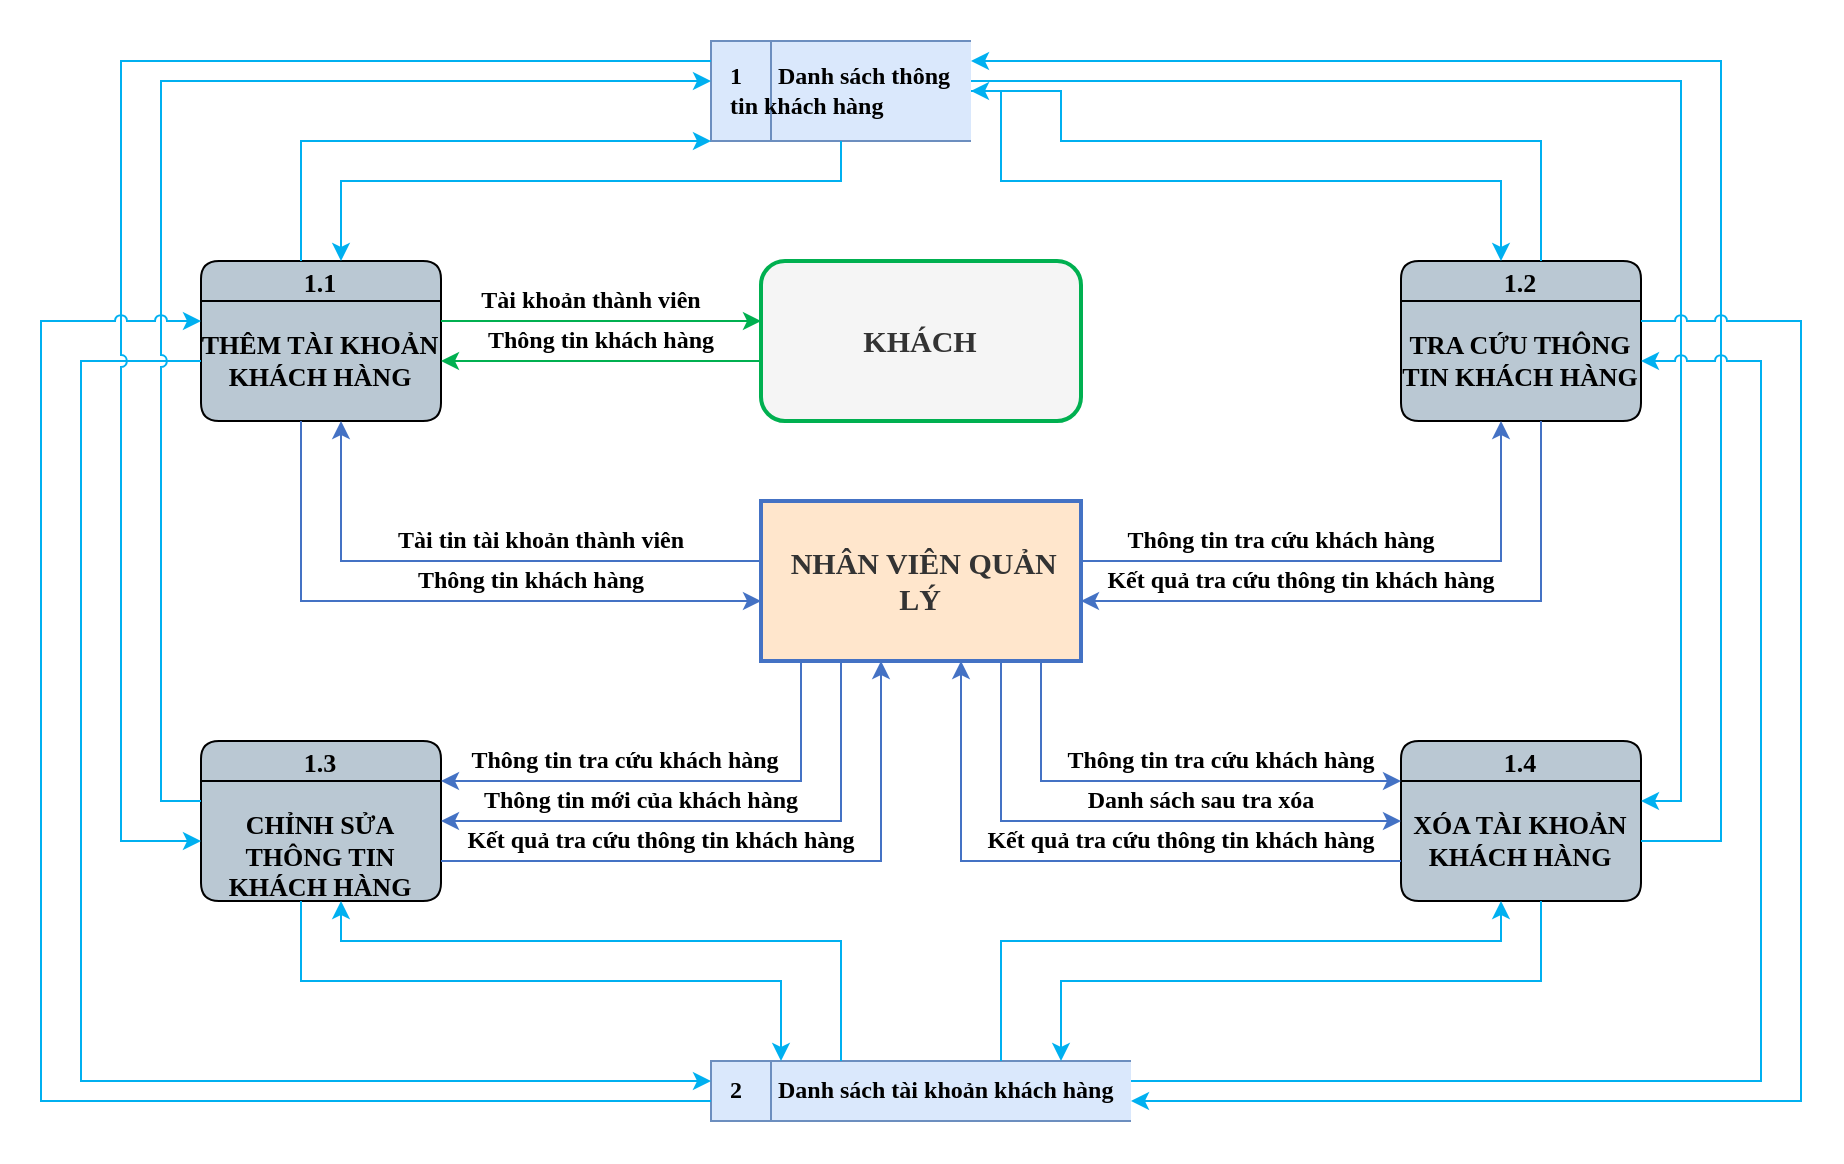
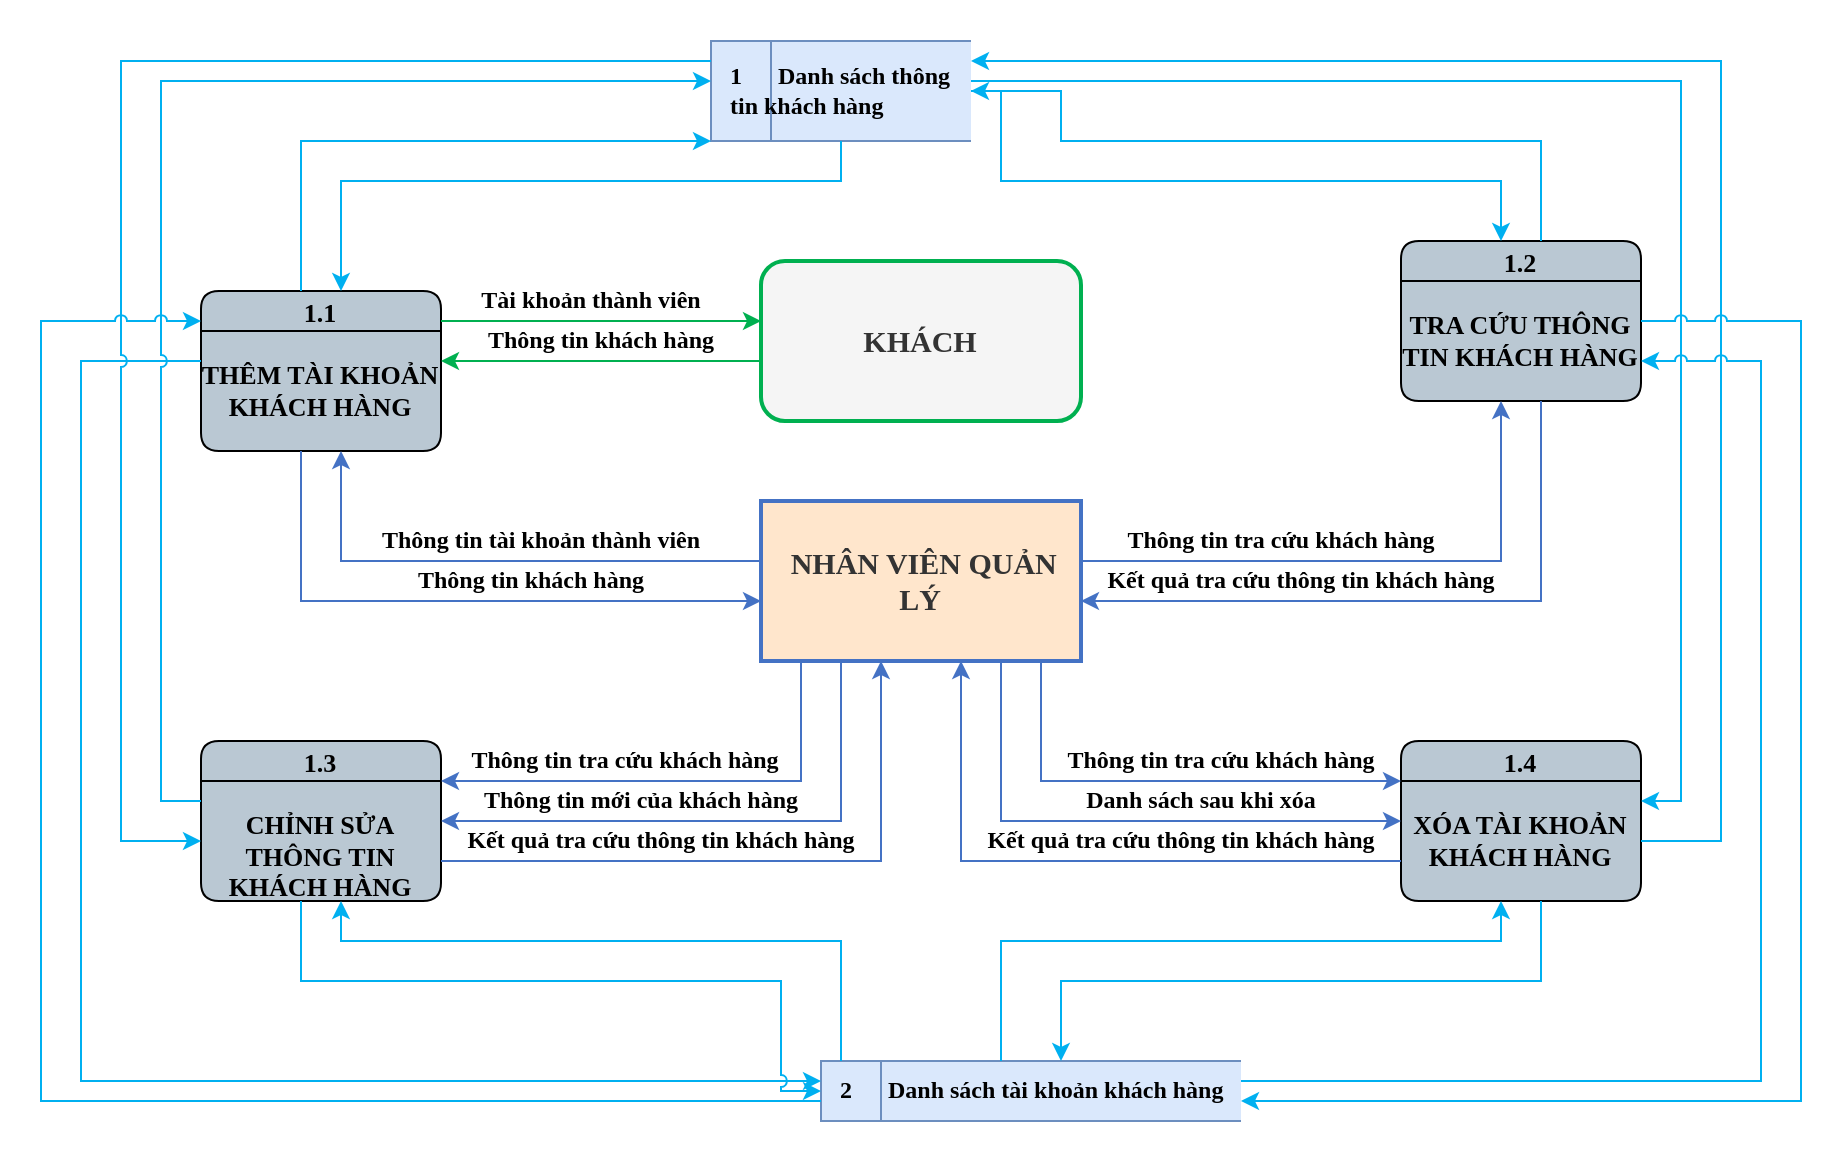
node "1.1 THÊM TÀI KHOẢN KHÁCH HÀNG": moved (321, 341) -> (321, 371)
node "1.2 TRA CỨU THÔNG TIN KHÁCH HÀNG": moved (1521, 341) -> (1521, 321)
node "Tài tin tài khoản thành viên": label "Tài tin tài khoản thành viên" -> "Thông tin tài khoản thành viên"
node "Danh sách sau tra xóa": label "Danh sách sau tra xóa" -> "Danh sách sau khi xóa"
node "2 Danh sách tài khoản khách hàng": moved (921, 1091) -> (1031, 1091)
